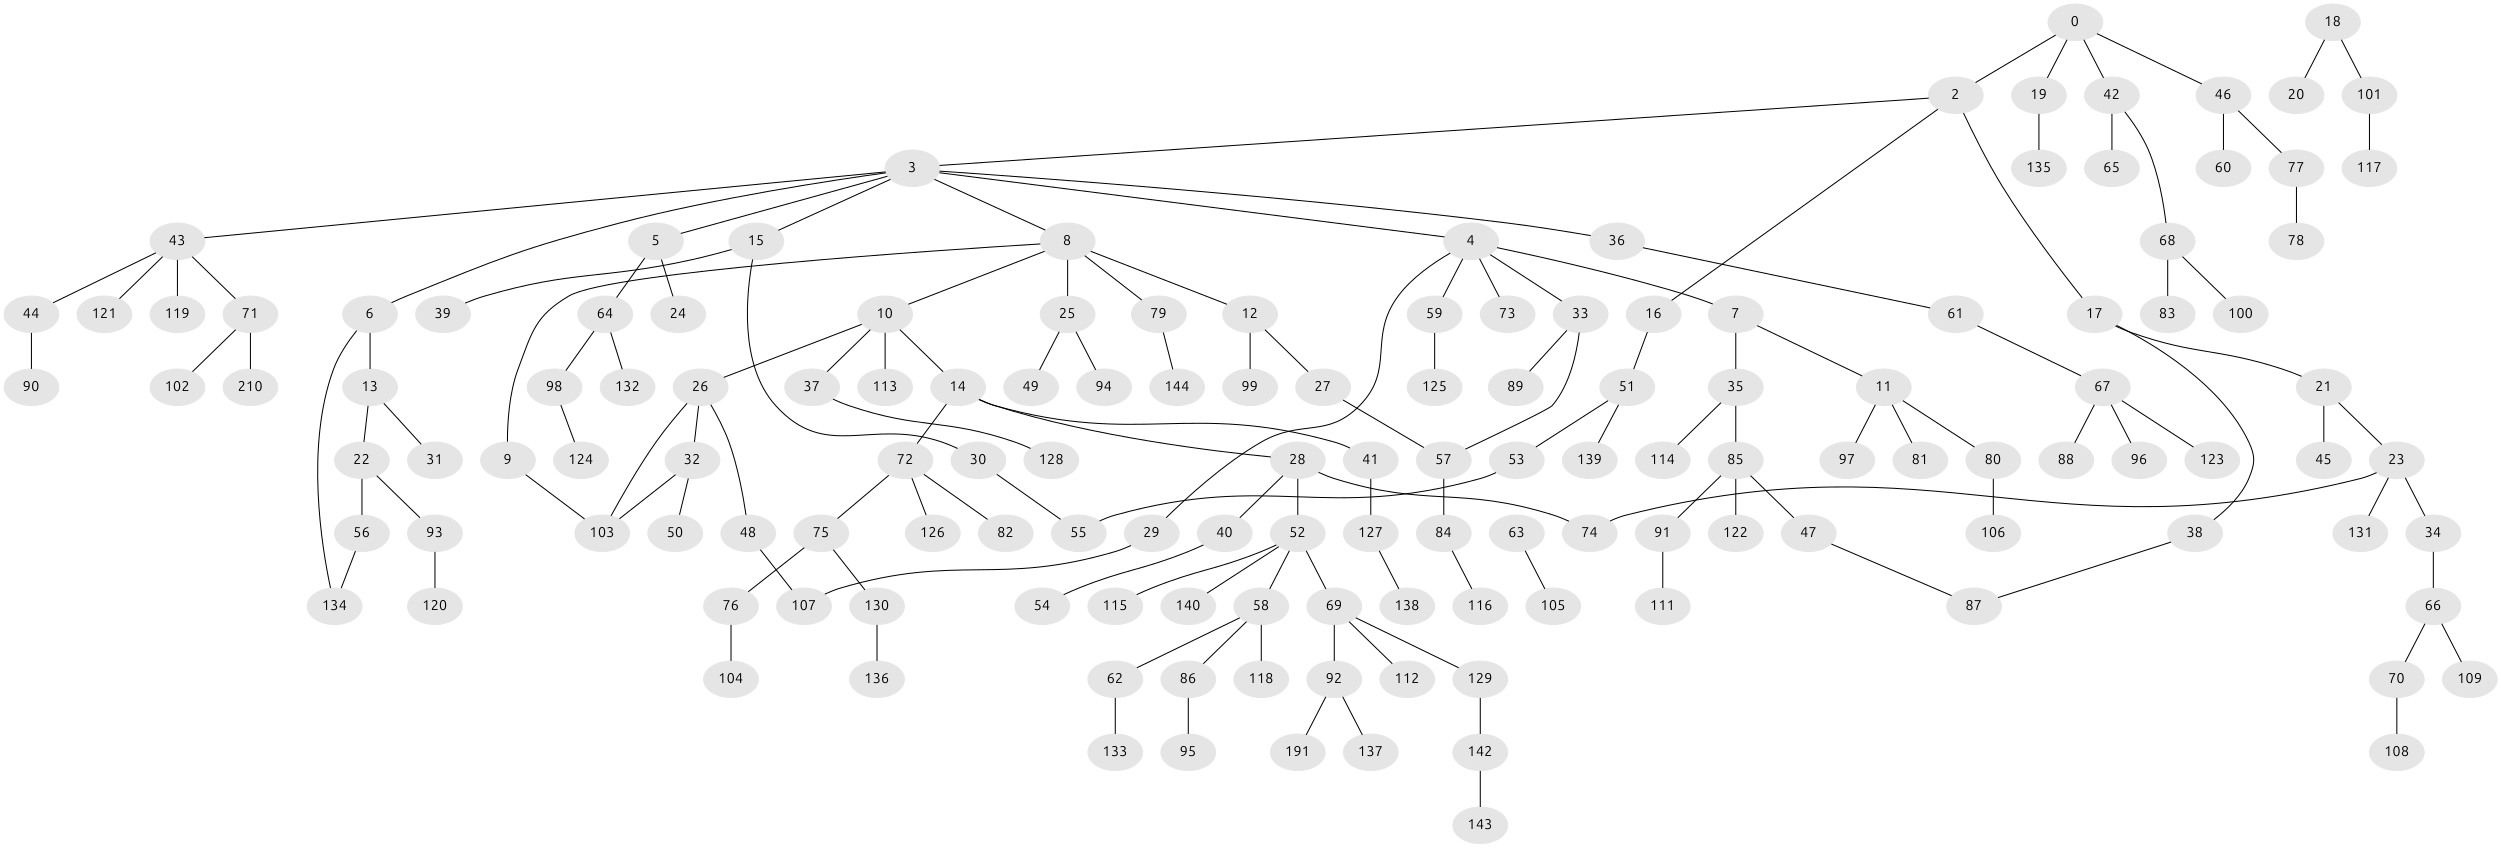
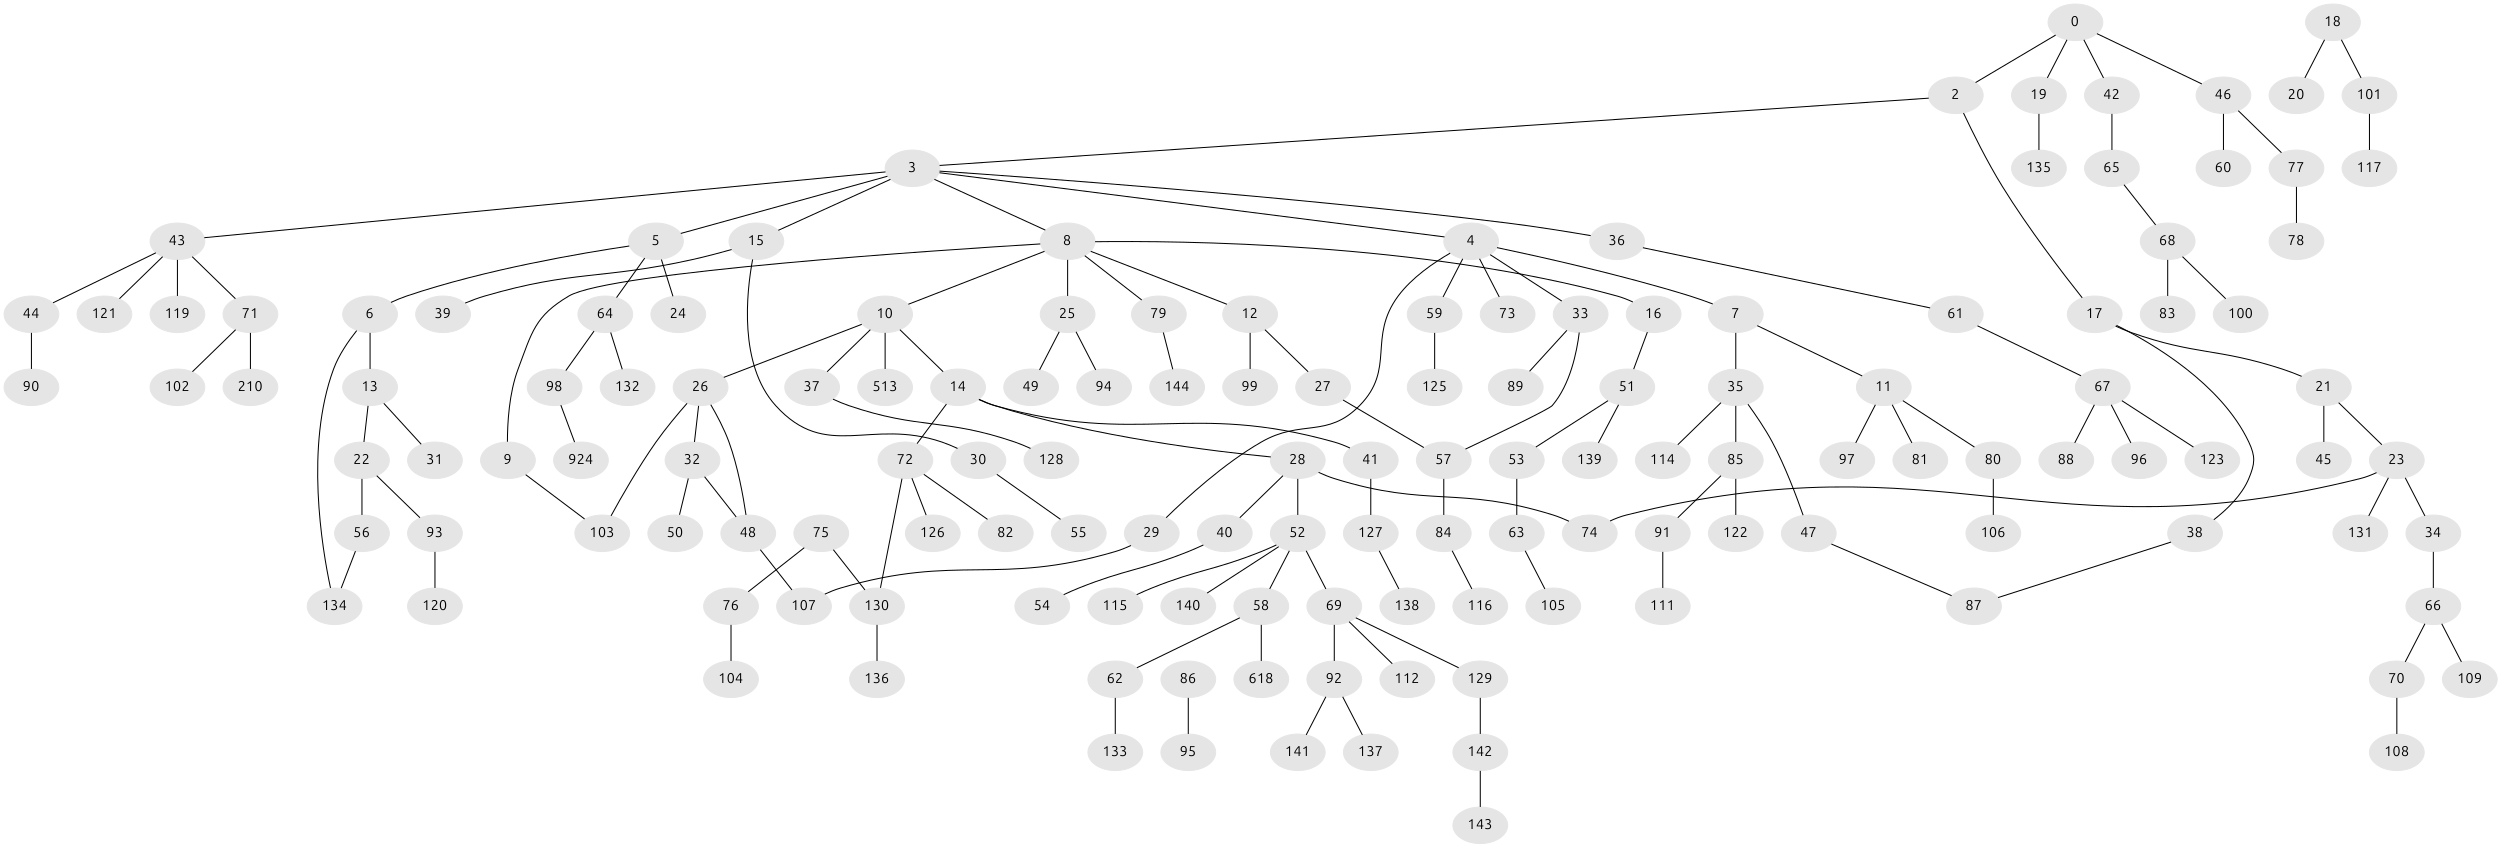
edge "42" -- "68": now "65" -- "68"
edge "2" -- "16": now "8" -- "16"
edge "3" -- "6": now "5" -- "6"
node "113": label "113" -> "513"
node "124": label "124" -> "924"
edge "32" -- "103": now "32" -- "48"
edge "72" -- "75": now "72" -- "130"
edge "53" -- "55": now "53" -- "63"
edge "85" -- "47": now "35" -- "47"
edge "58" -- "86": removed
node "118": label "118" -> "618"
node "191": label "191" -> "141"
